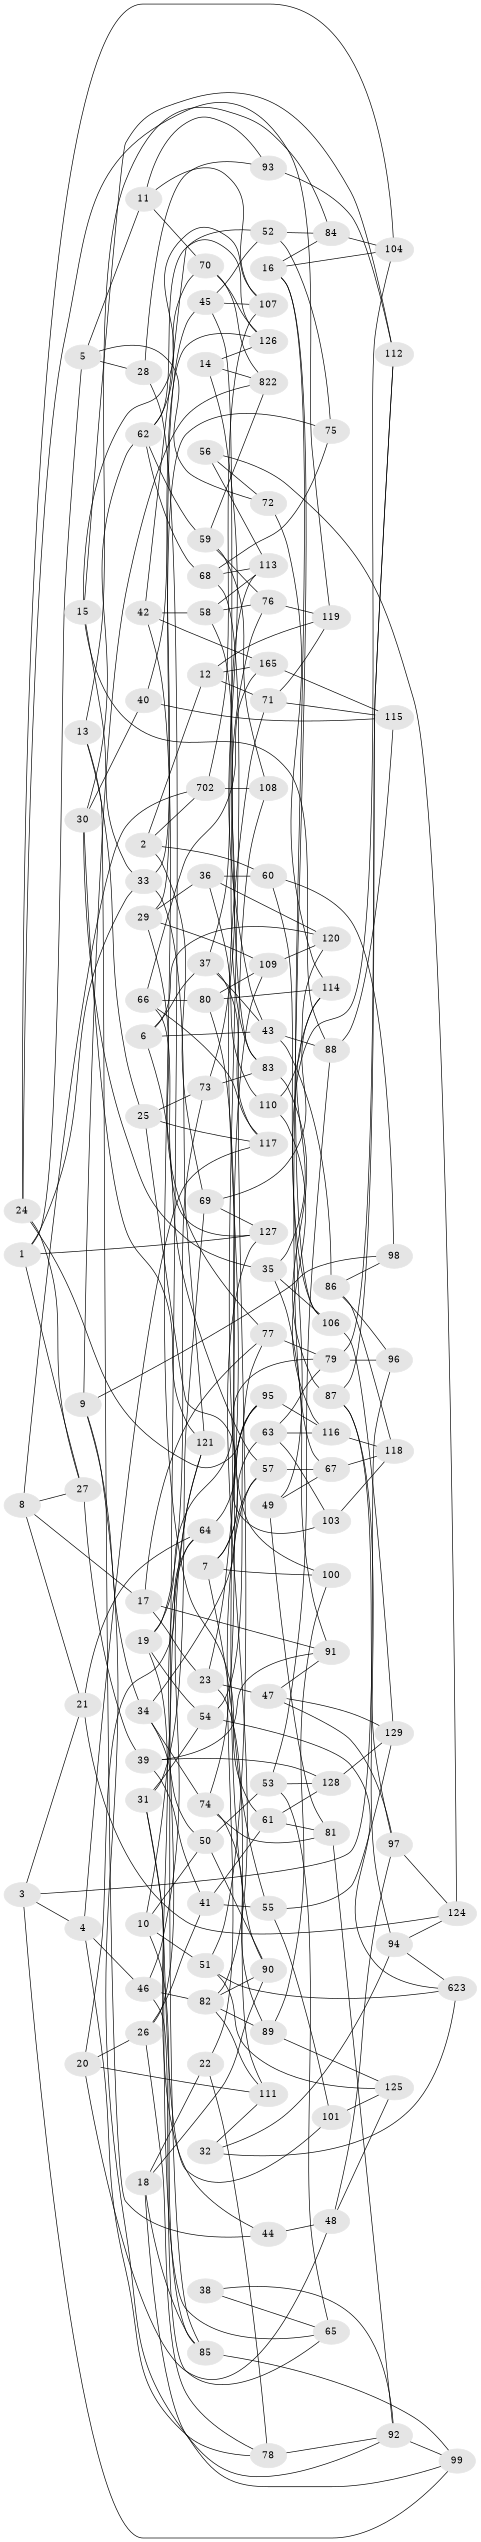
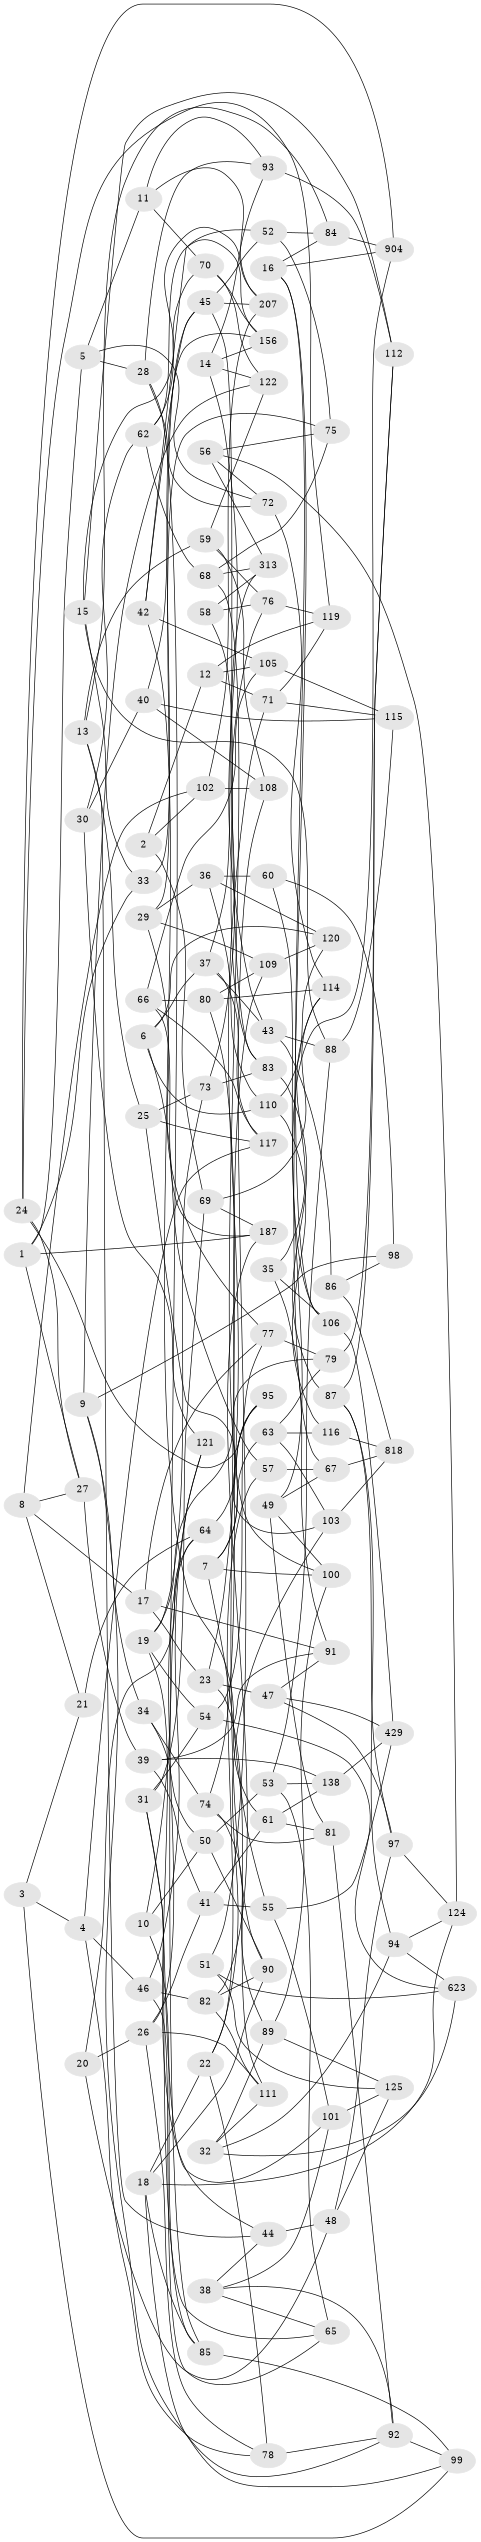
node "104": label "104" -> "904"
edge "93" -- "14": added
node "107": label "107" -> "207"
node "126": label "126" -> "156"
node "822": label "822" -> "122"
edge "75" -- "56": added
edge "28" -- "72": added
edge "62" -- "59": now "13" -- "59"
node "113": label "113" -> "313"
edge "42" -- "58": now "42" -- "45"
node "165": label "165" -> "105"
edge "40" -- "108": added
node "702": label "702" -> "102"
edge "2" -- "60": removed
edge "43" -- "6": now "110" -- "6"
edge "30" -- "35": removed
edge "33" -- "121": removed
node "127": label "127" -> "187"
node "96": removed
edge "95" -- "116": removed
node "118": label "118" -> "818"
edge "49" -- "100": added
edge "57" -- "34": removed
node "129": label "129" -> "429"
node "128": label "128" -> "138"
edge "103" -- "22": added
edge "21" -- "124": now "18" -- "124"
edge "10" -- "51": removed
edge "82" -- "89": now "32" -- "89"
edge "20" -- "111": now "26" -- "111"
edge "101" -- "38": added
edge "44" -- "38": added
